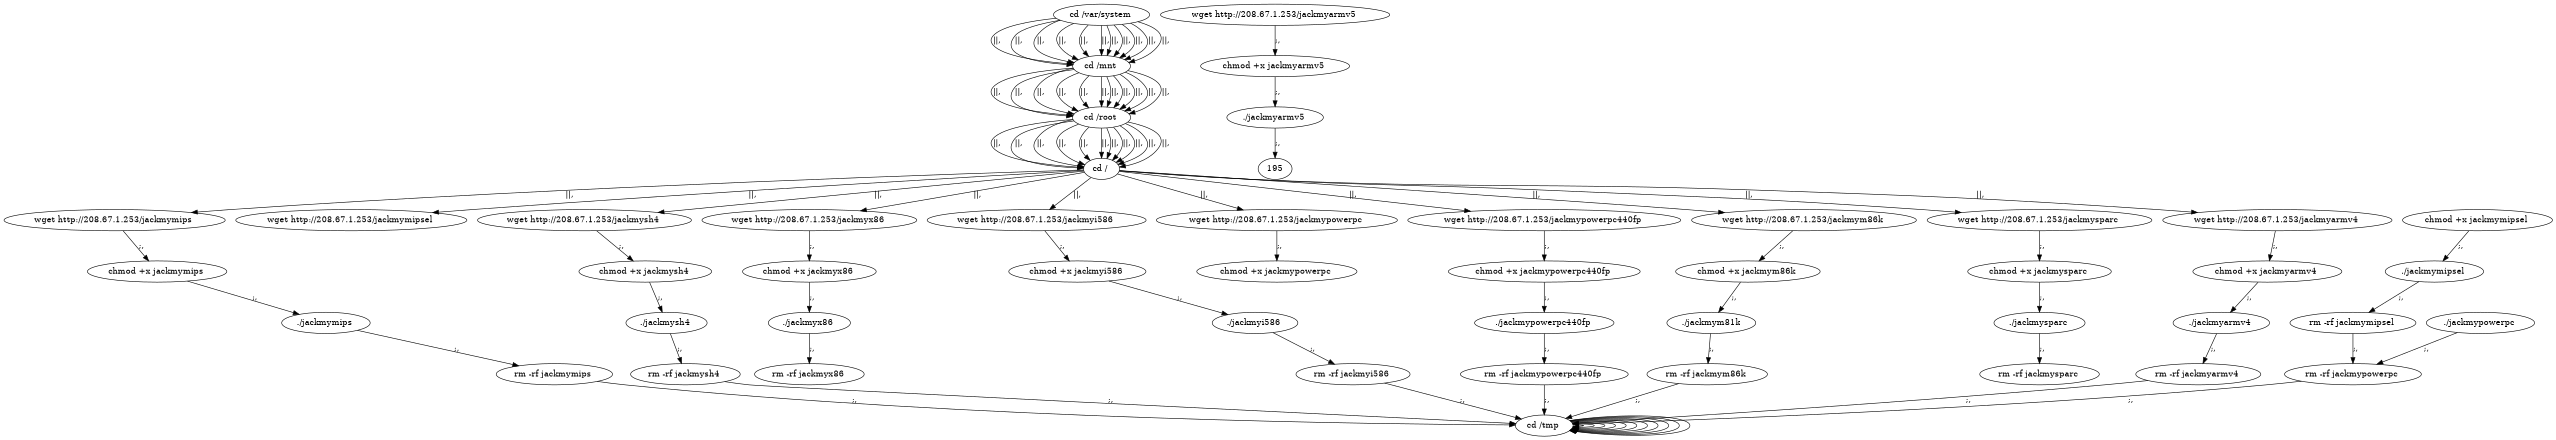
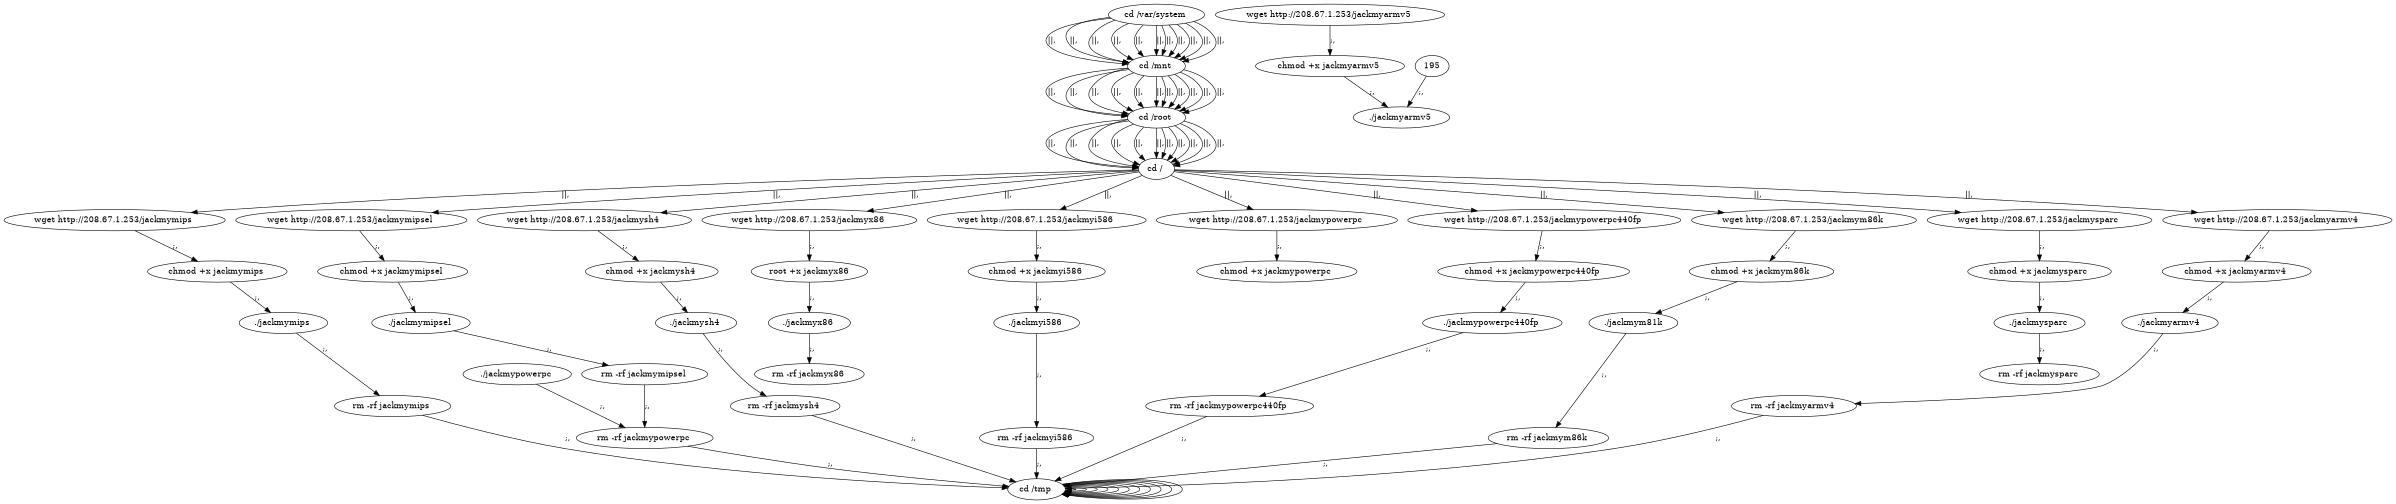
edge "./jackmyarmv5" -> "195": reversed
edge "wget http://208.67.1.253/jackmymipsel" -> "chmod +x jackmymipsel": added, label ";,"
node "chmod +x jackmyx86": label "chmod +x jackmyx86" -> "root +x jackmyx86"
